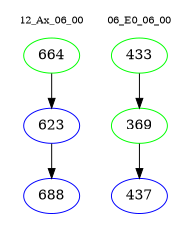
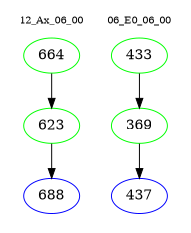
node "623": color blue -> green
